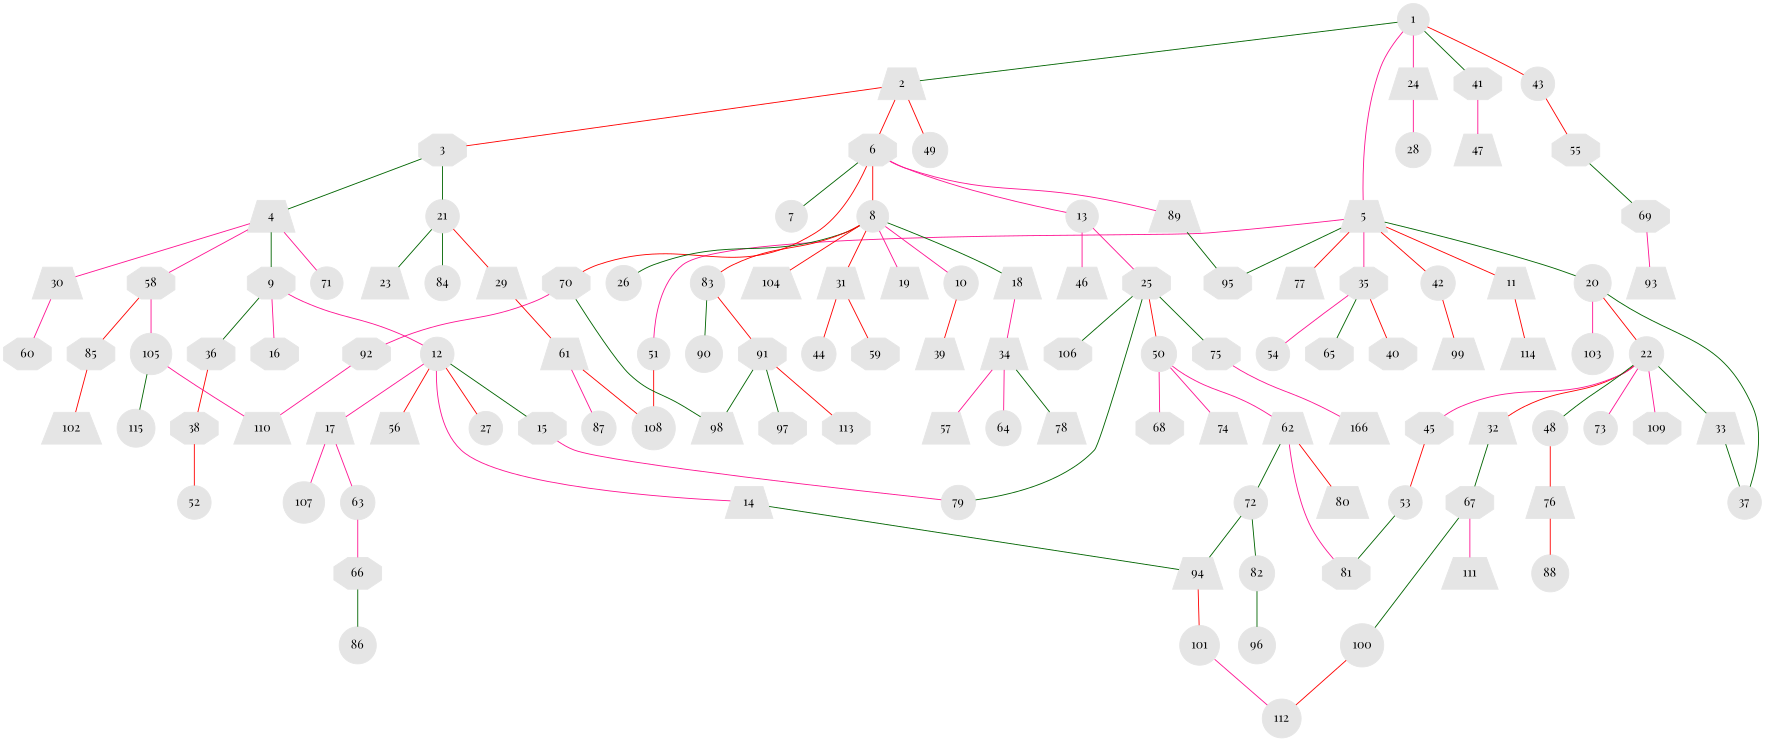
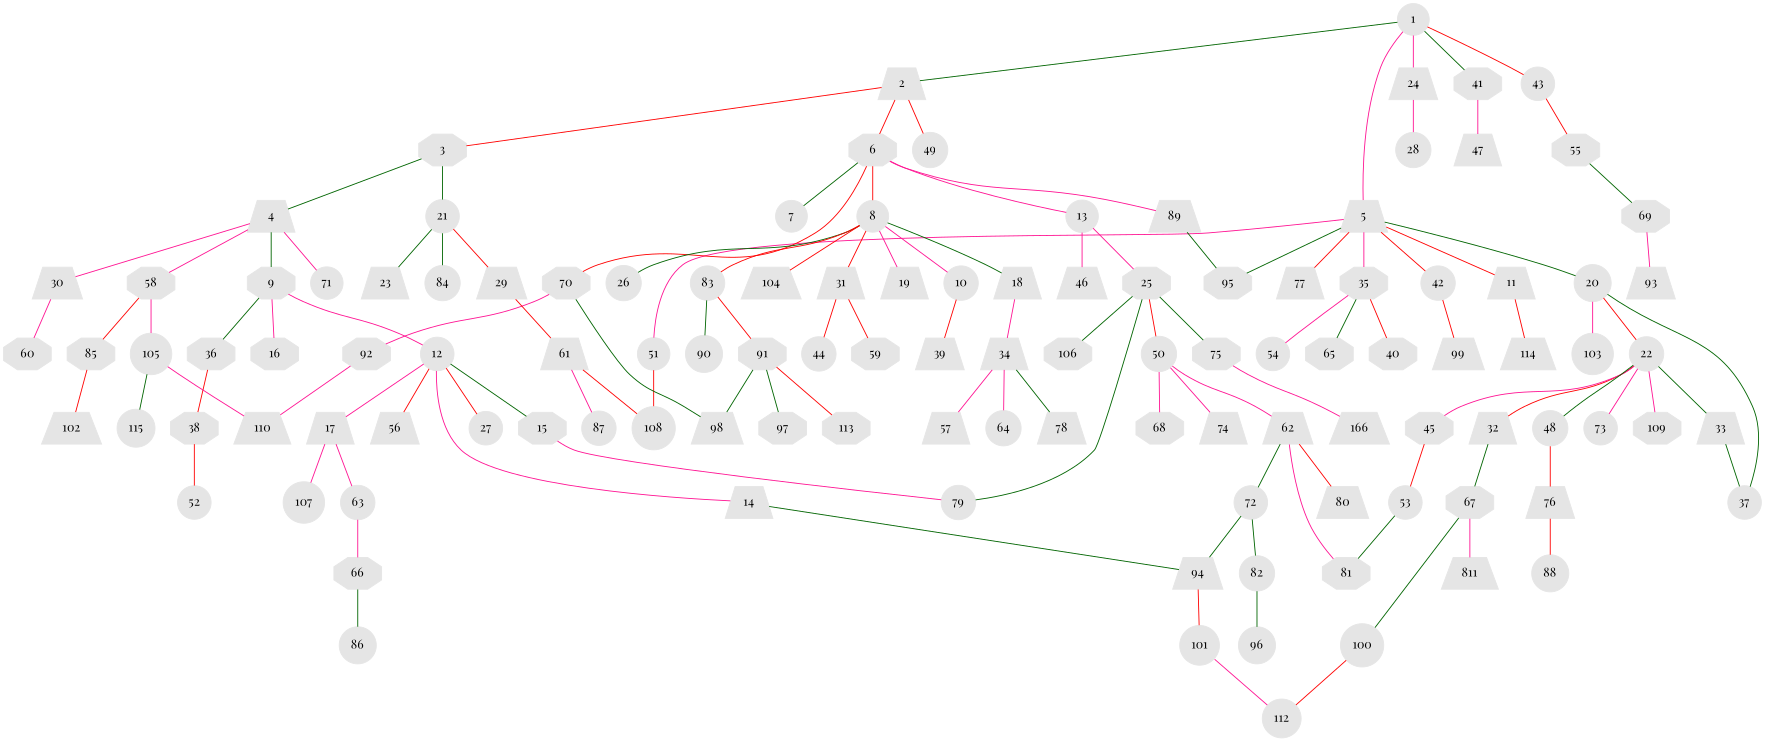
node "111": label "111" -> "811"
